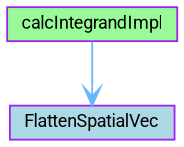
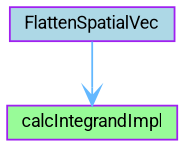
edge "calcIntegrandImpl" -> "FlattenSpatialVec": reversed
